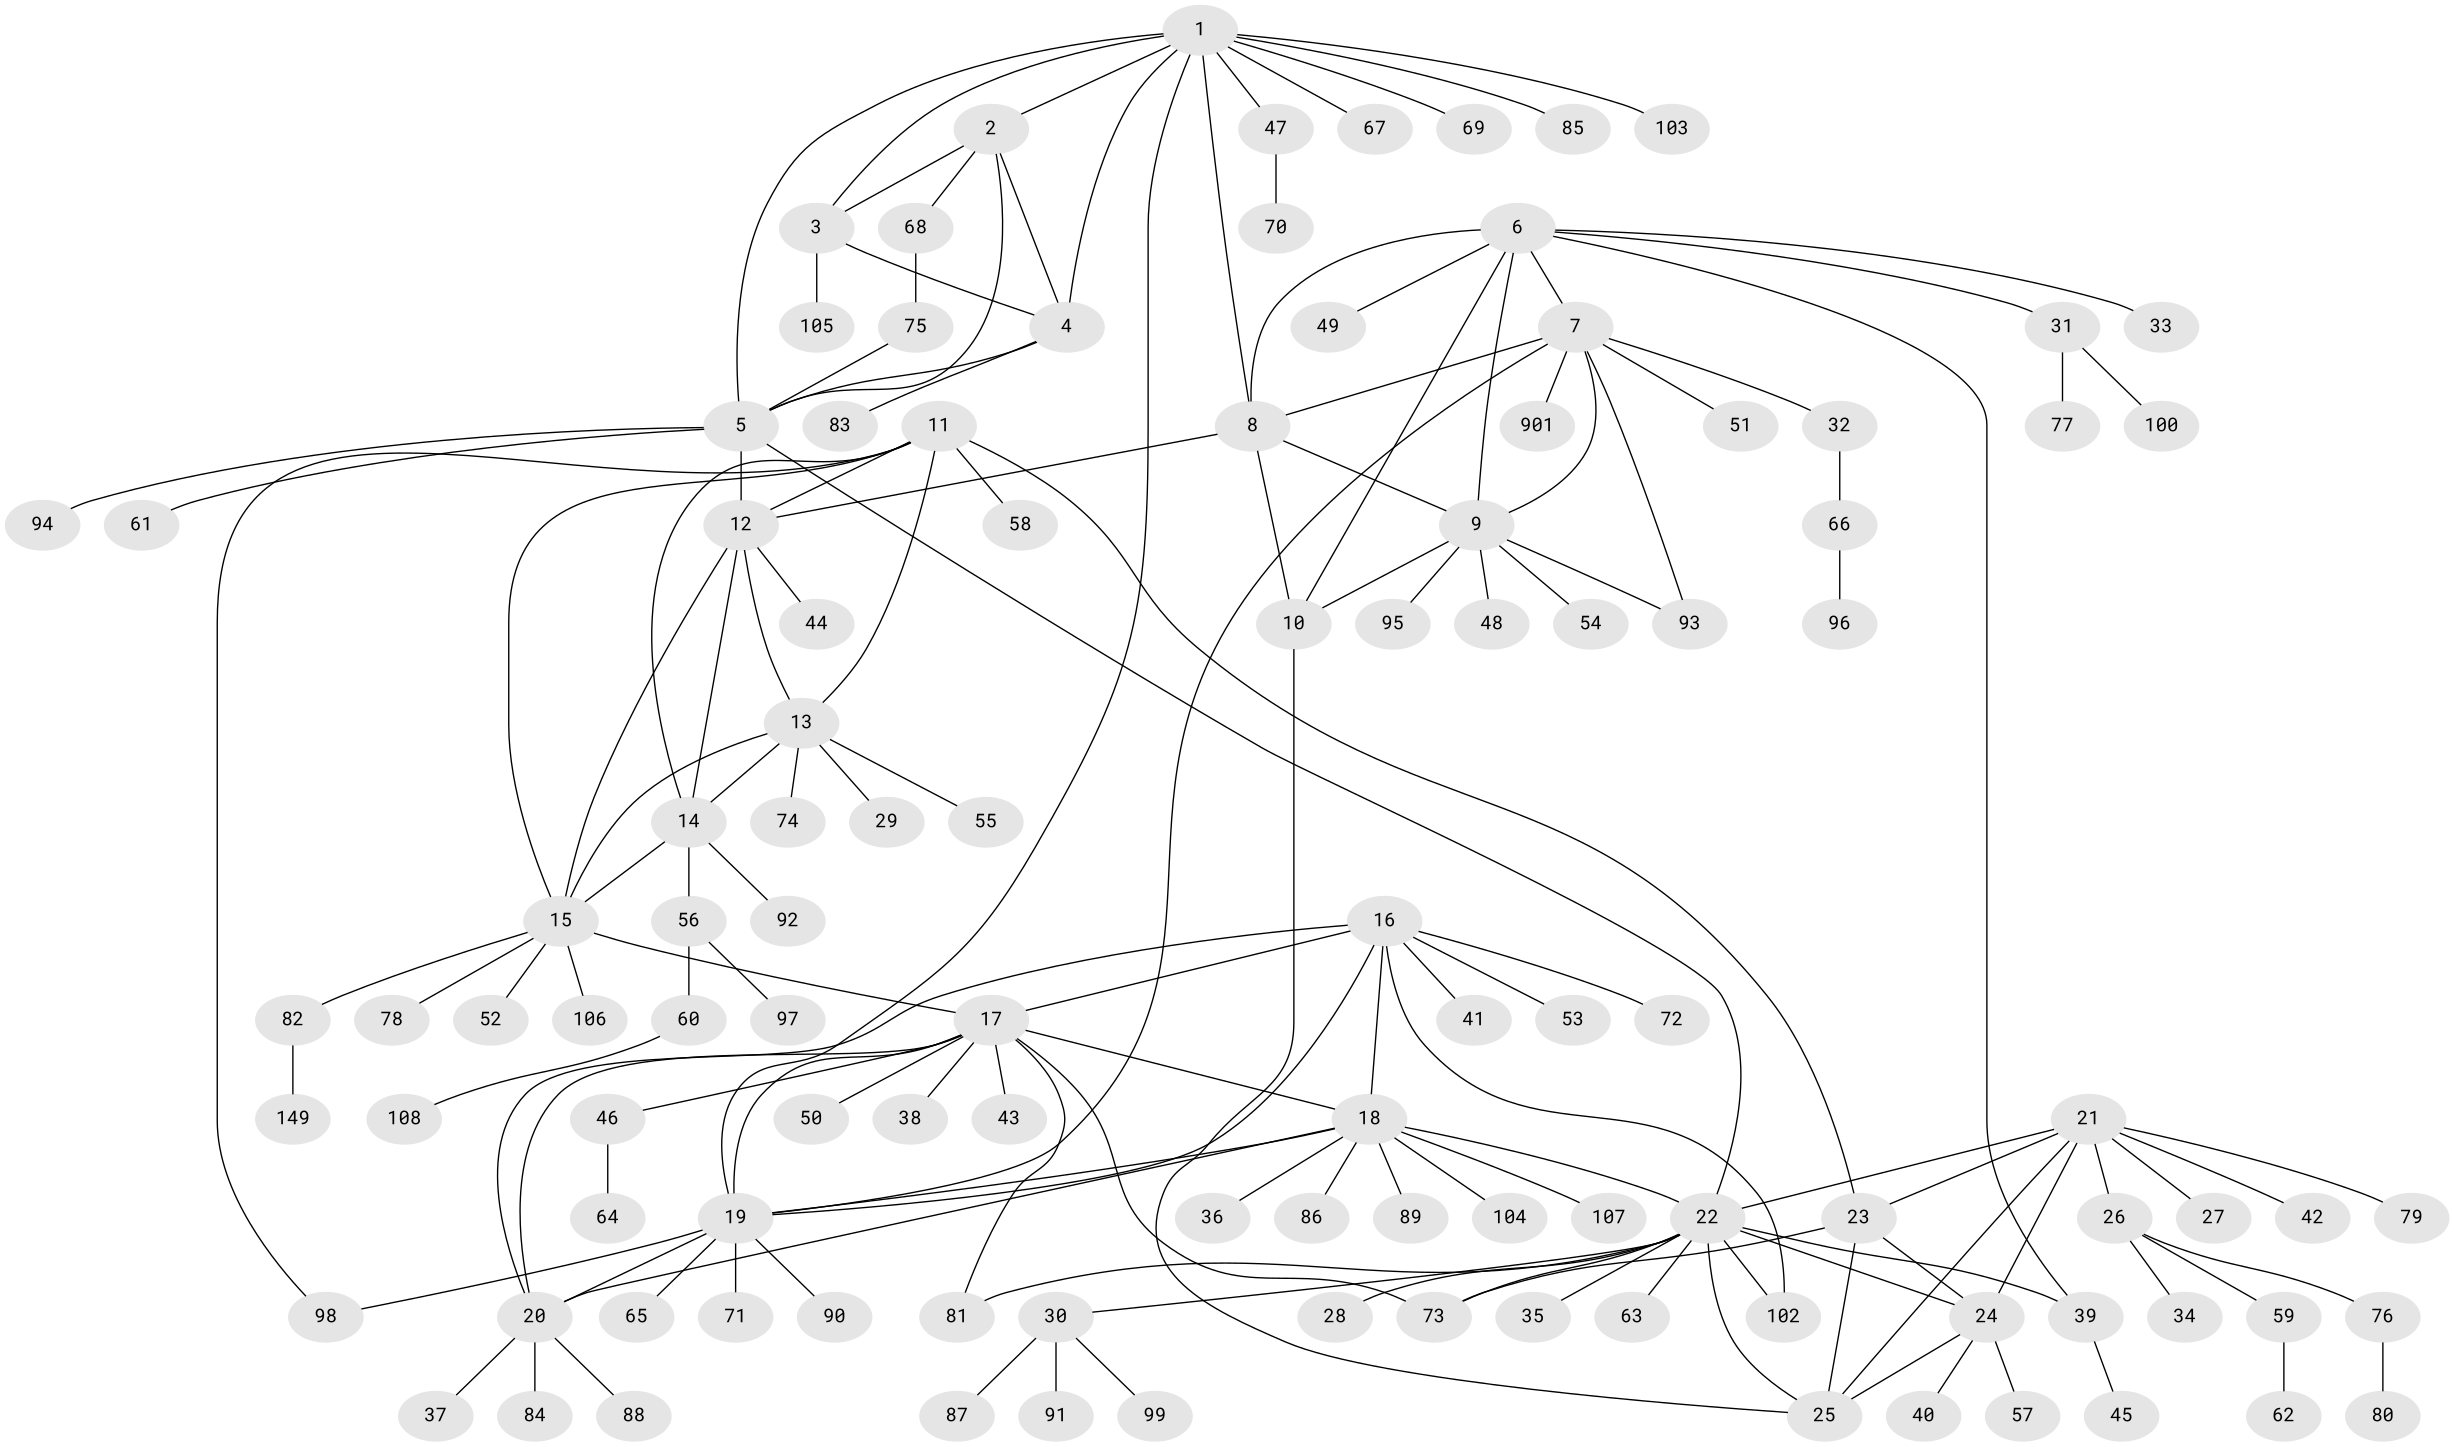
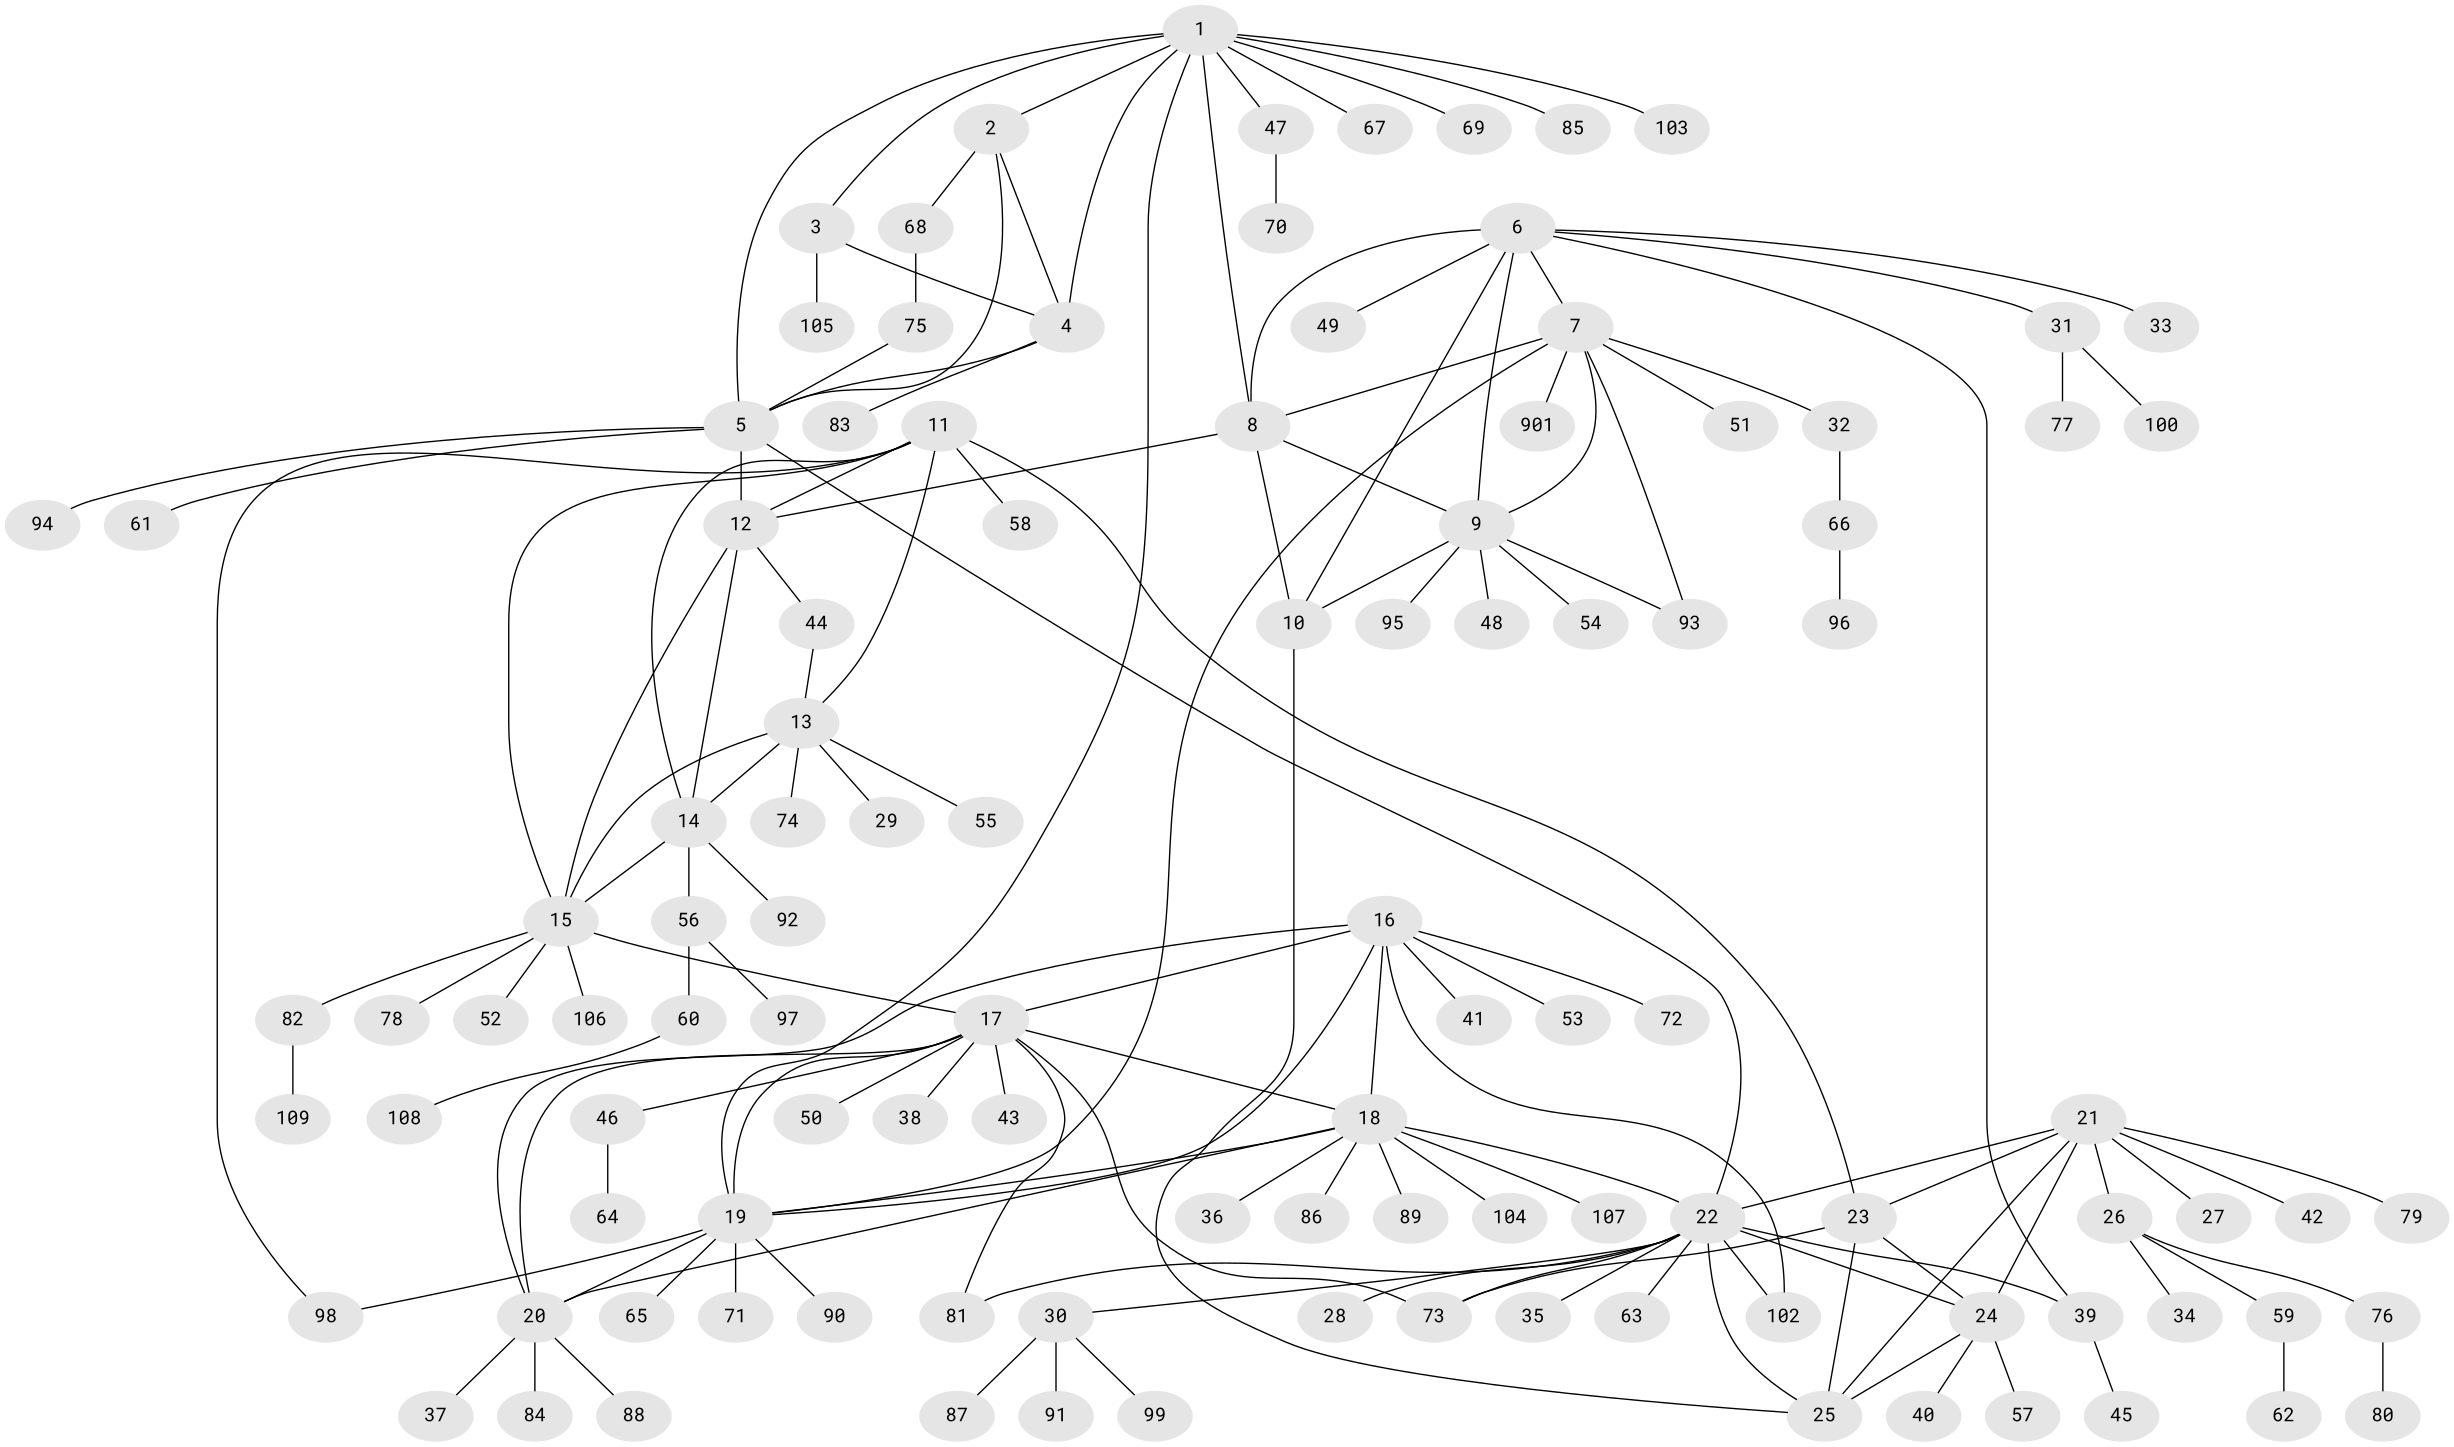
edge "2" -- "3": removed
edge "12" -- "13": now "44" -- "13"
node "149": label "149" -> "109"
